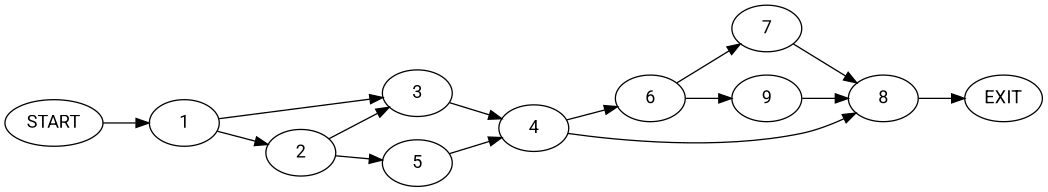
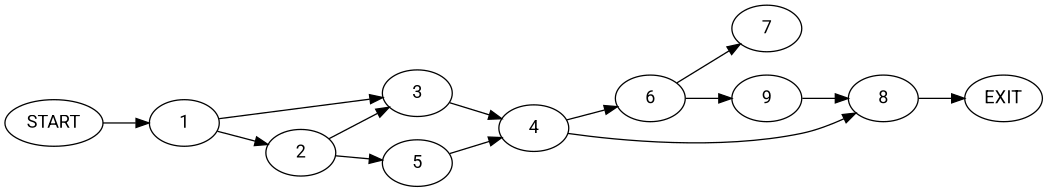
edge "7" -> "8": removed
